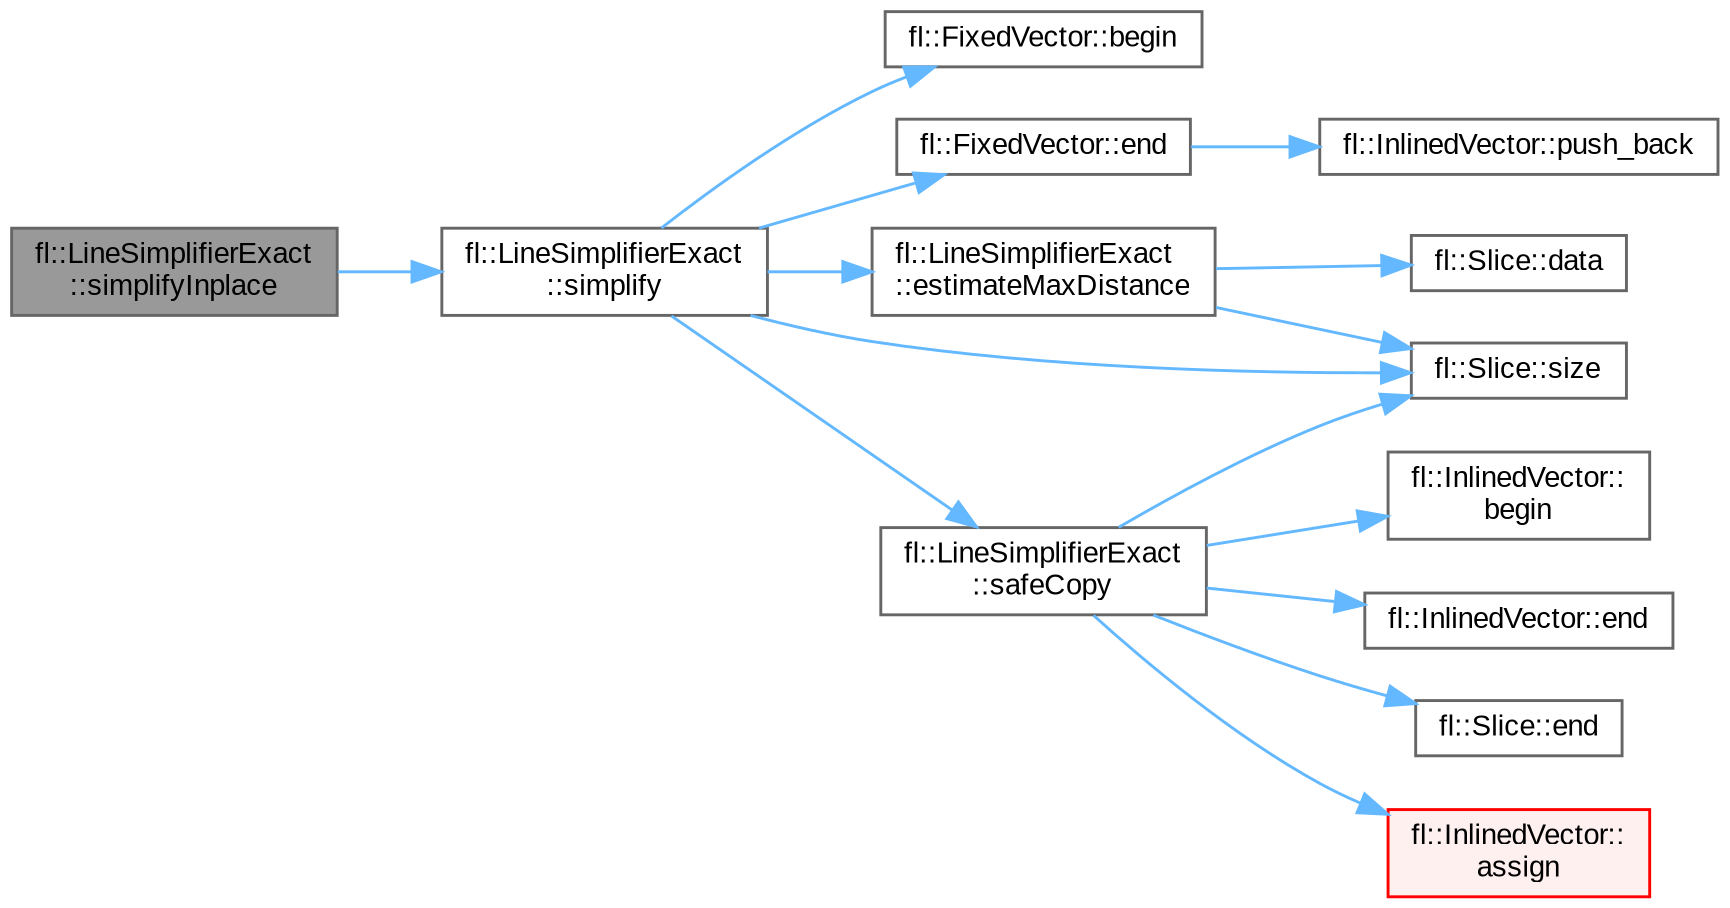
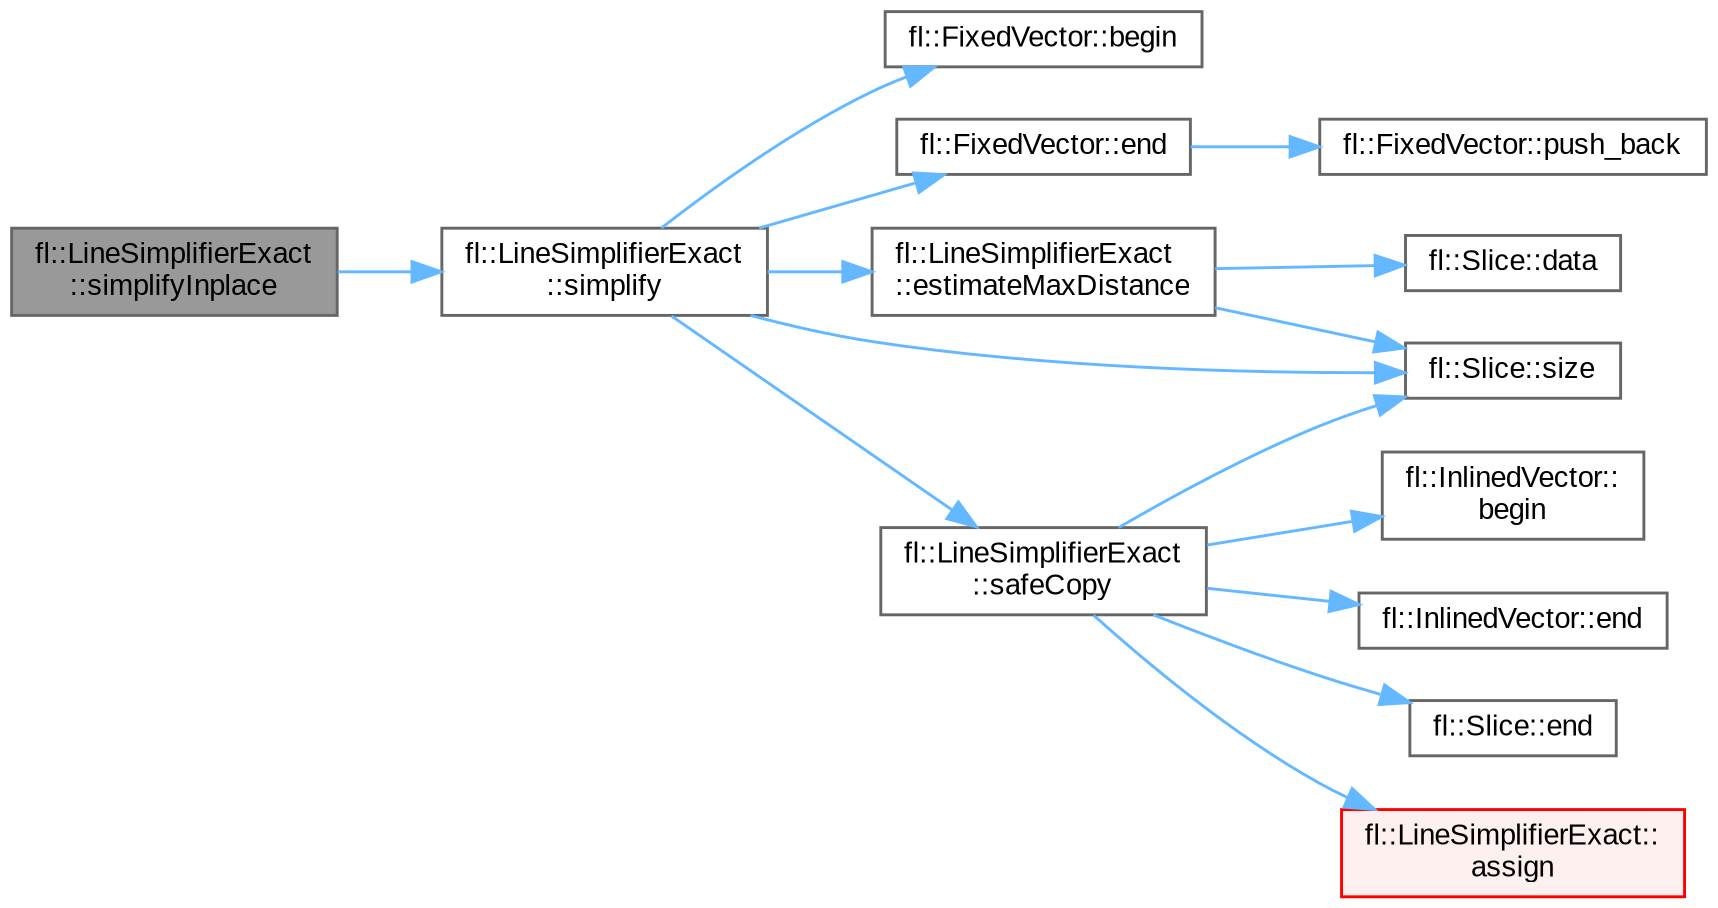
node "fl::InlinedVector::push_back": label "fl::InlinedVector::push_back" -> "fl::FixedVector::push_back"
node "fl::InlinedVector:: assign": label "fl::InlinedVector:: assign" -> "fl::LineSimplifierExact:: assign"
